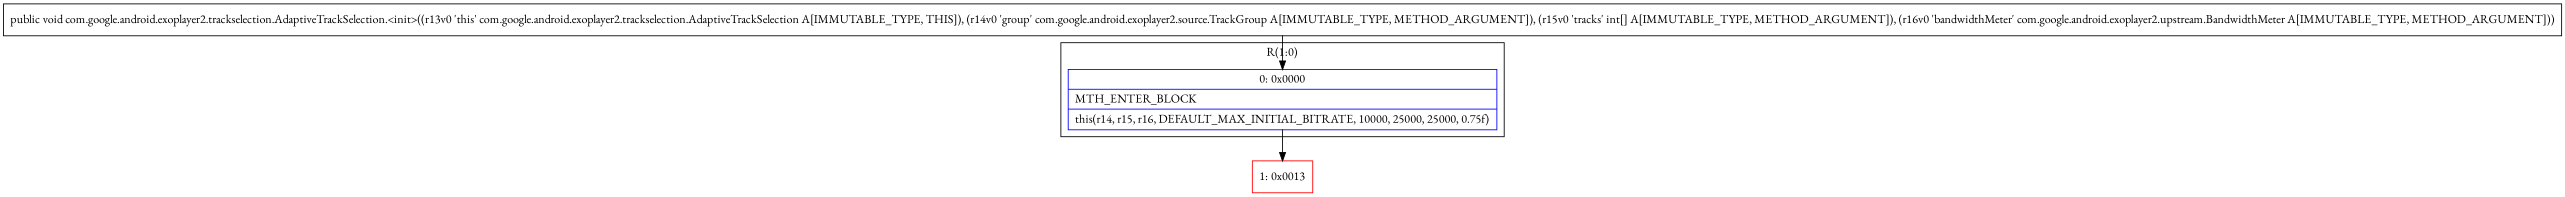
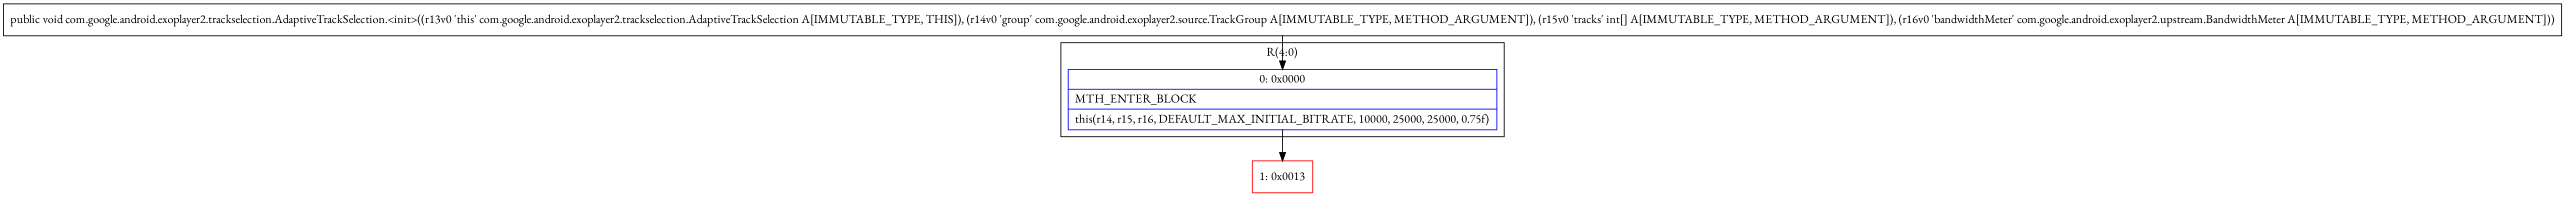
cluster "R(1:0)": label "R(1:0)" -> "R(4:0)"
